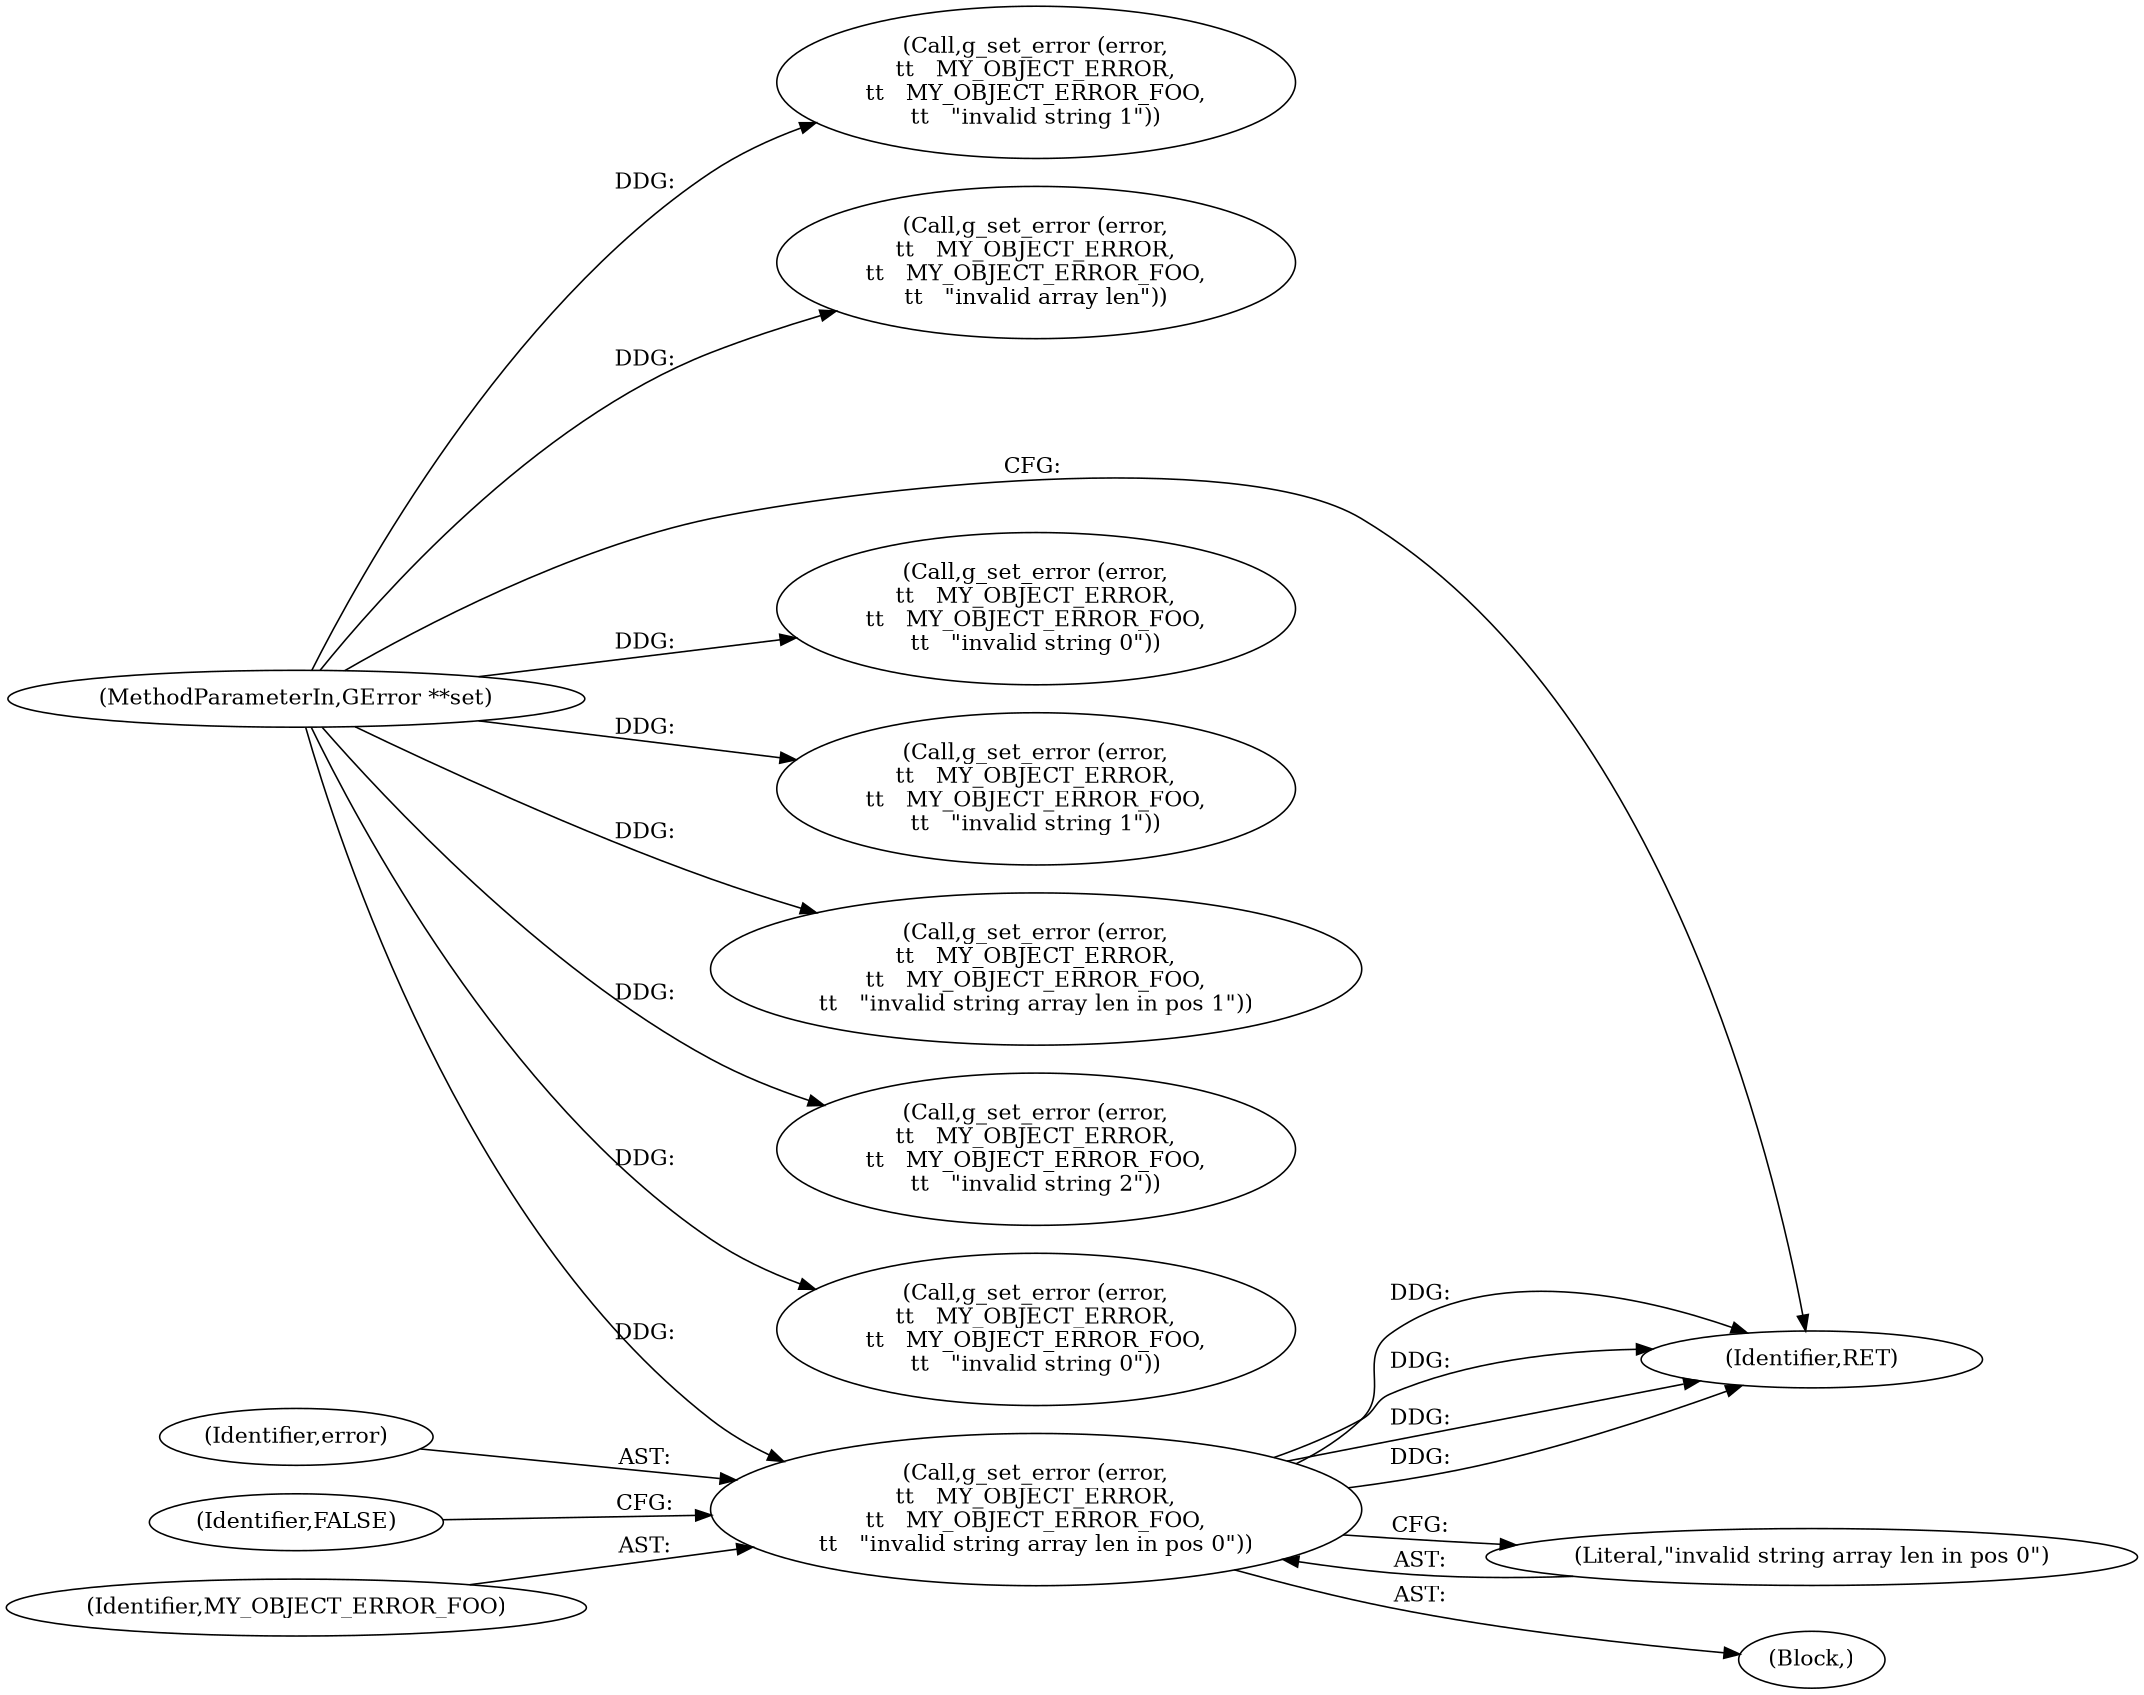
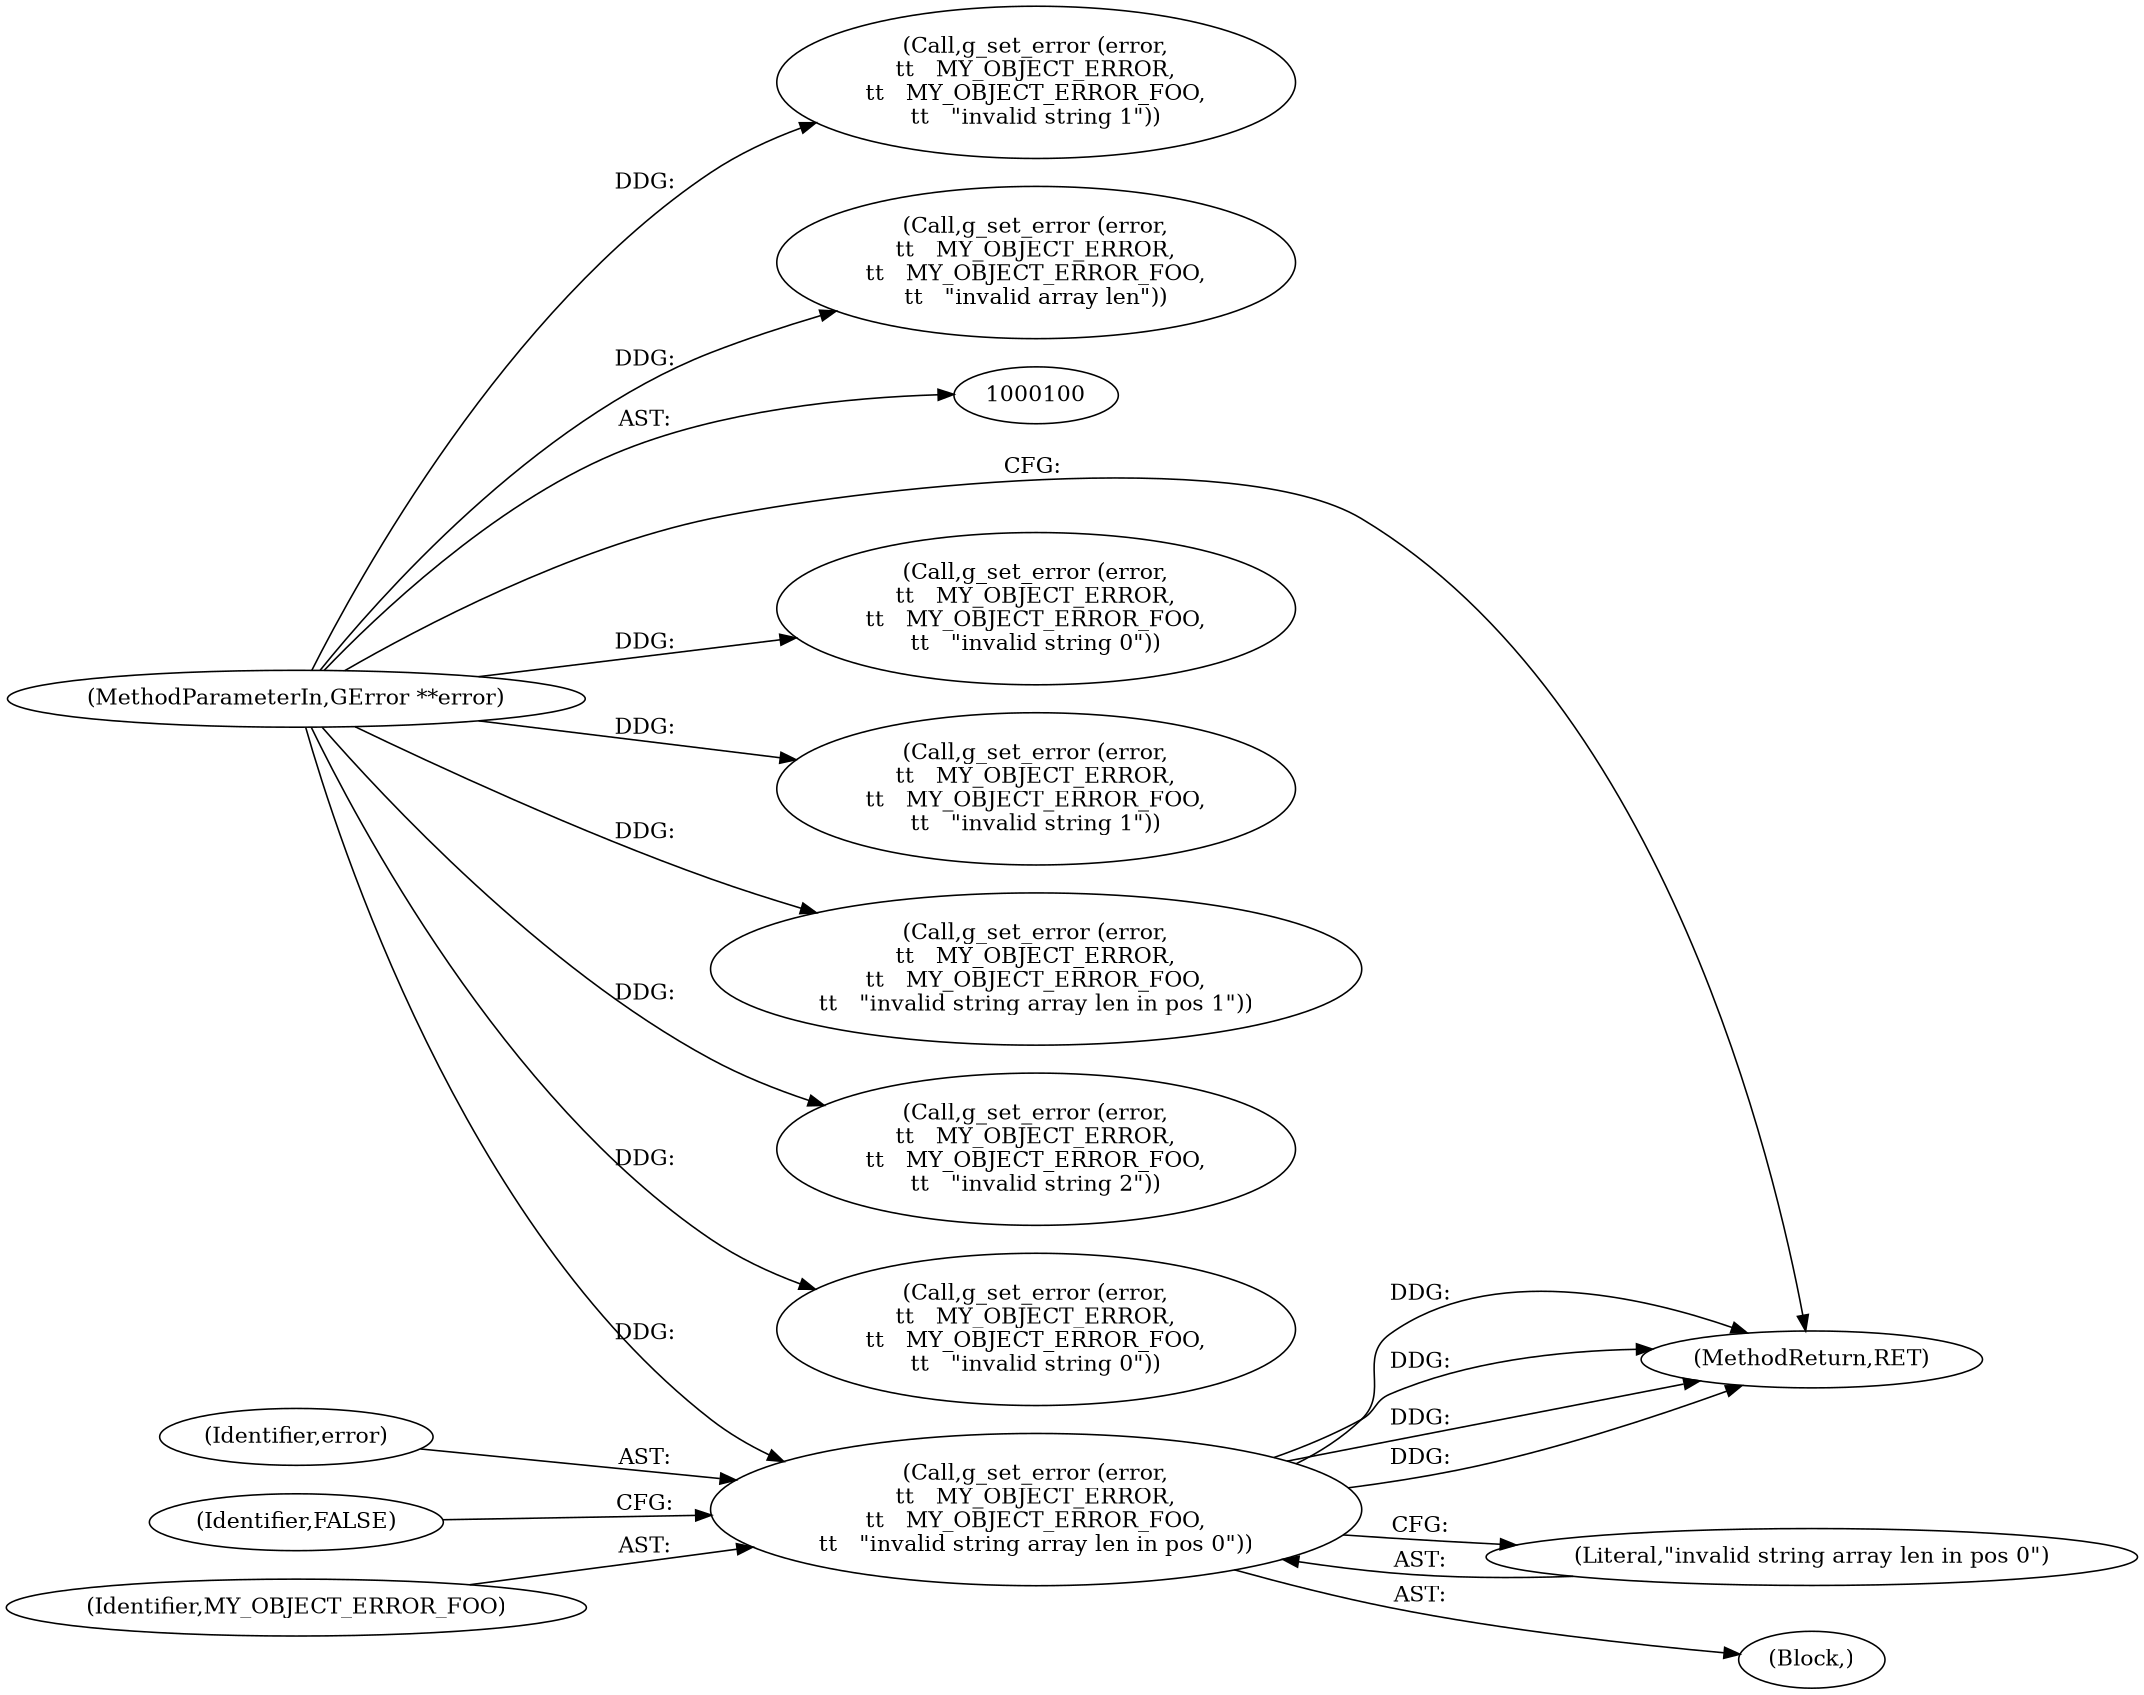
node "1000100": added
node "(MethodParameterIn,GError **set)": label "(MethodParameterIn,GError **set)" -> "(MethodParameterIn,GError **error)"
node "(Identifier,RET)": label "(Identifier,RET)" -> "(MethodReturn,RET)"
